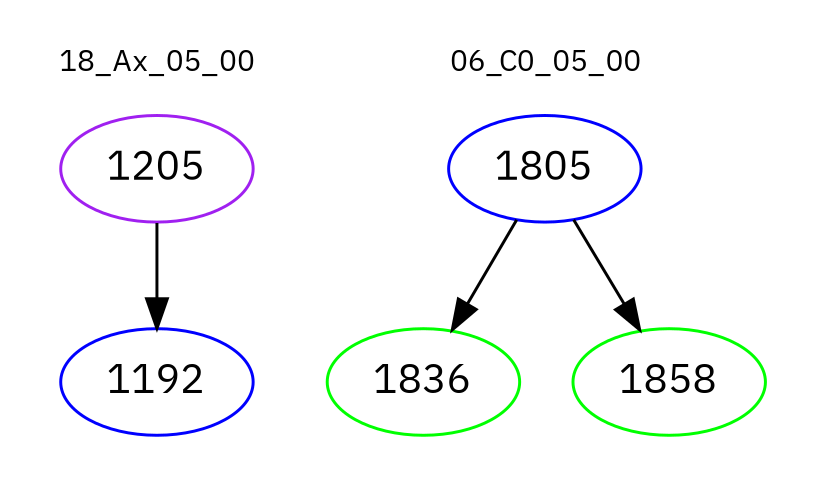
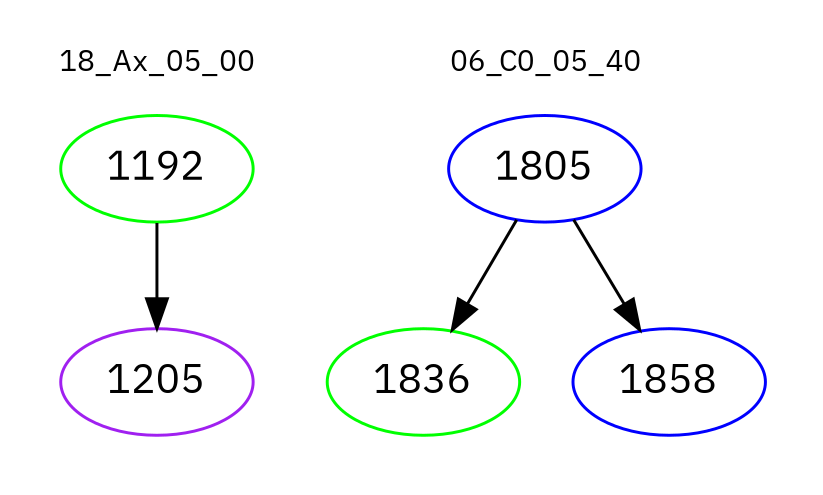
cluster "06_C0_05_00": label "06_C0_05_00" -> "06_C0_05_40"
edge "1205" -> "1192": reversed
node "1192": color blue -> green
node "1858": color green -> blue
